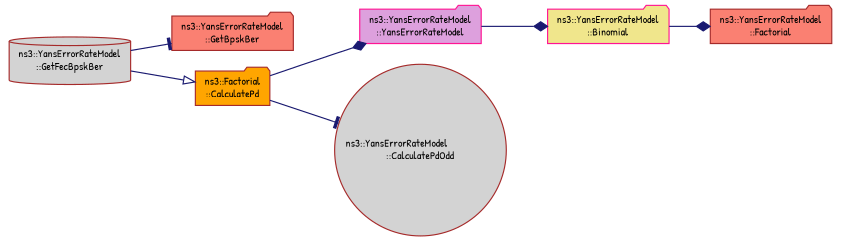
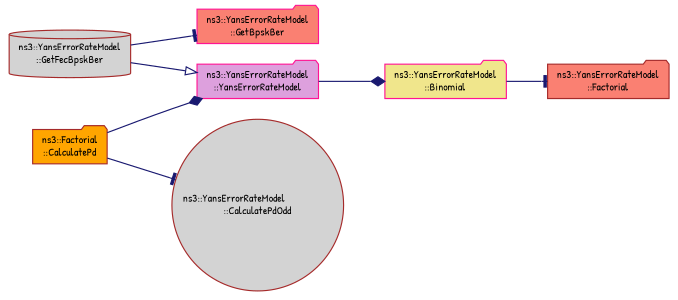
edge "ns3::YansErrorRateModel ::Binomial" -> "ns3::YansErrorRateModel ::Factorial": arrowhead diamond -> tee
node "ns3::YansErrorRateModel ::GetBpskBer": color brown -> deeppink
edge "ns3::YansErrorRateModel ::GetFecBpskBer" -> "ns3::Factorial ::CalculatePd": now "ns3::YansErrorRateModel ::GetFecBpskBer" -> "ns3::YansErrorRateModel ::YansErrorRateModel"
